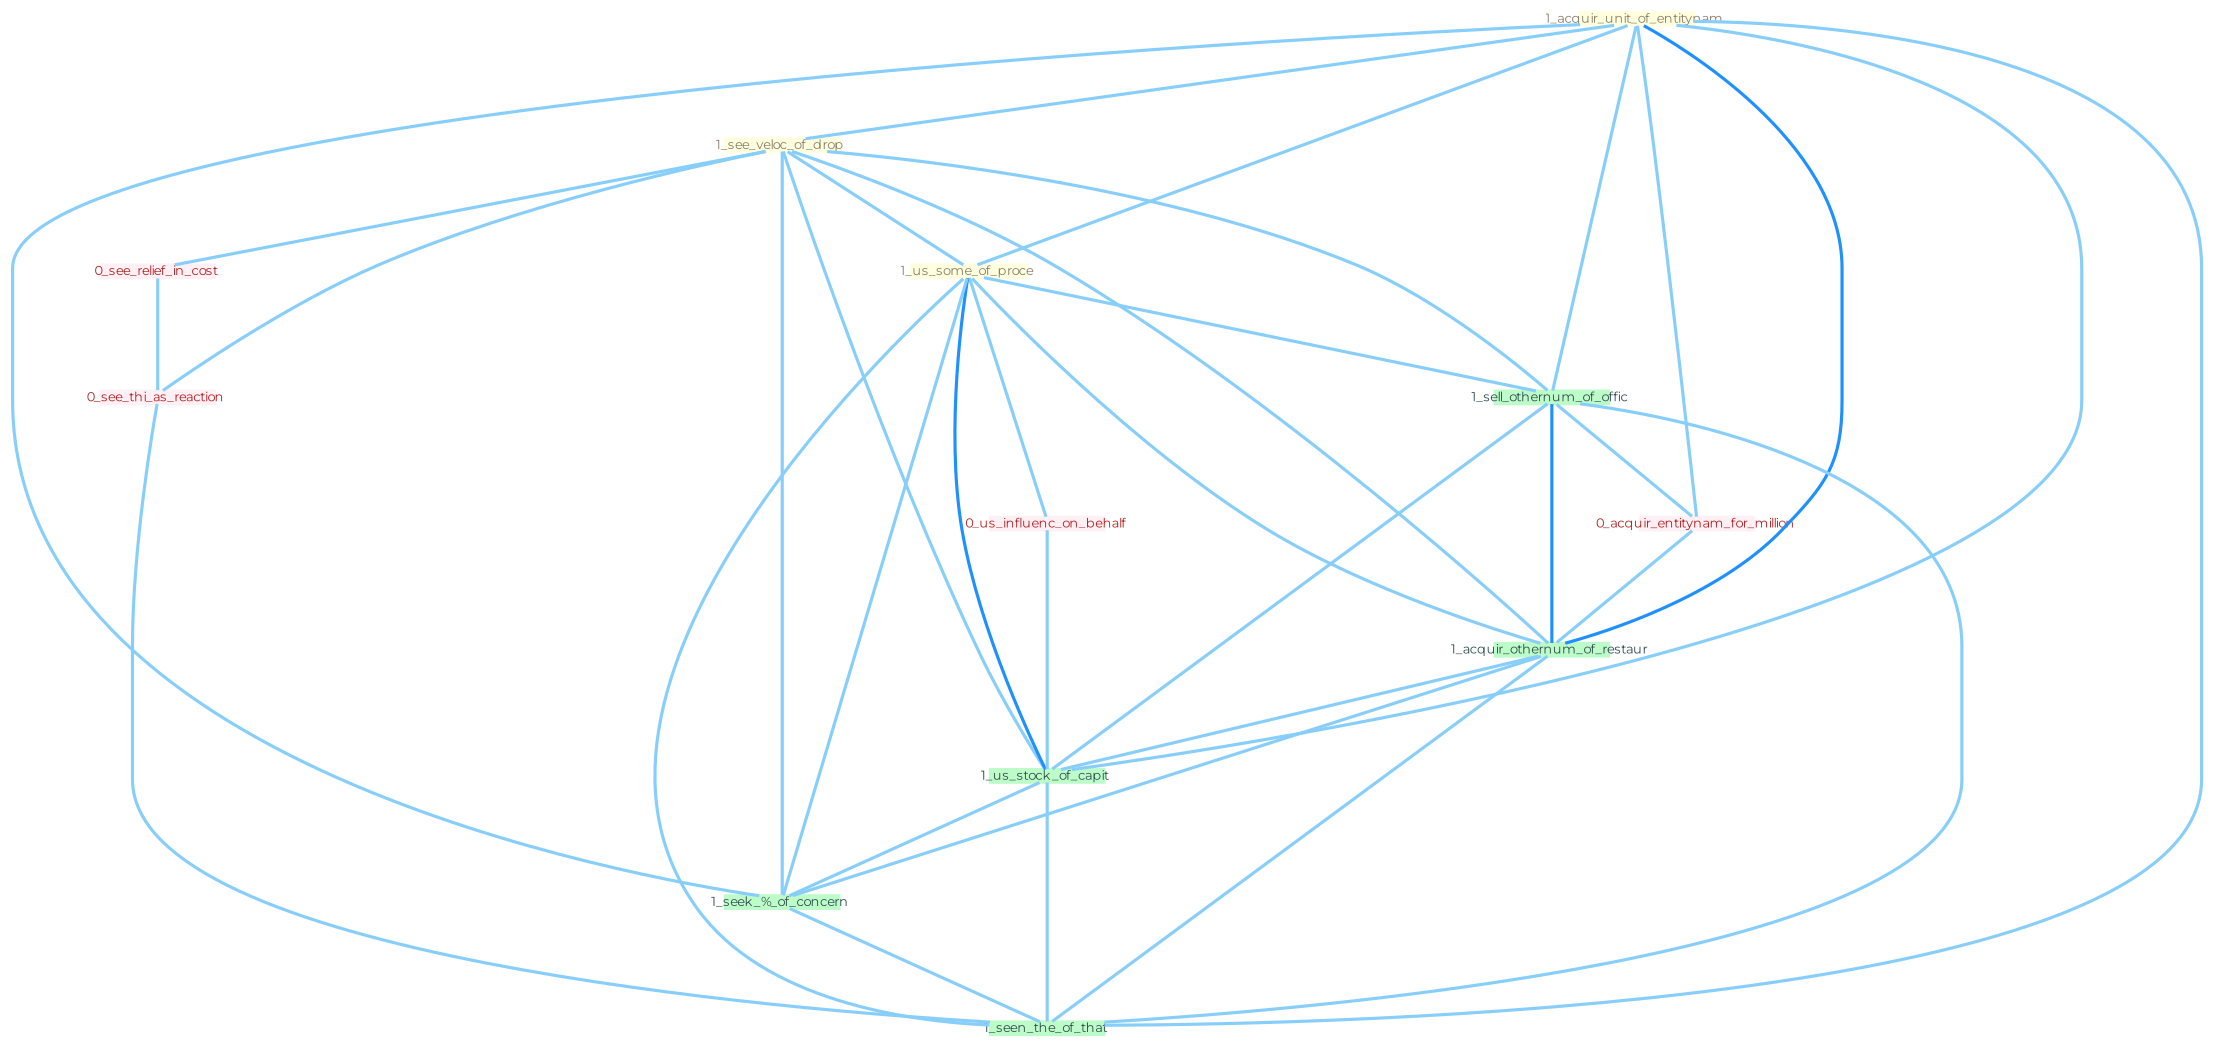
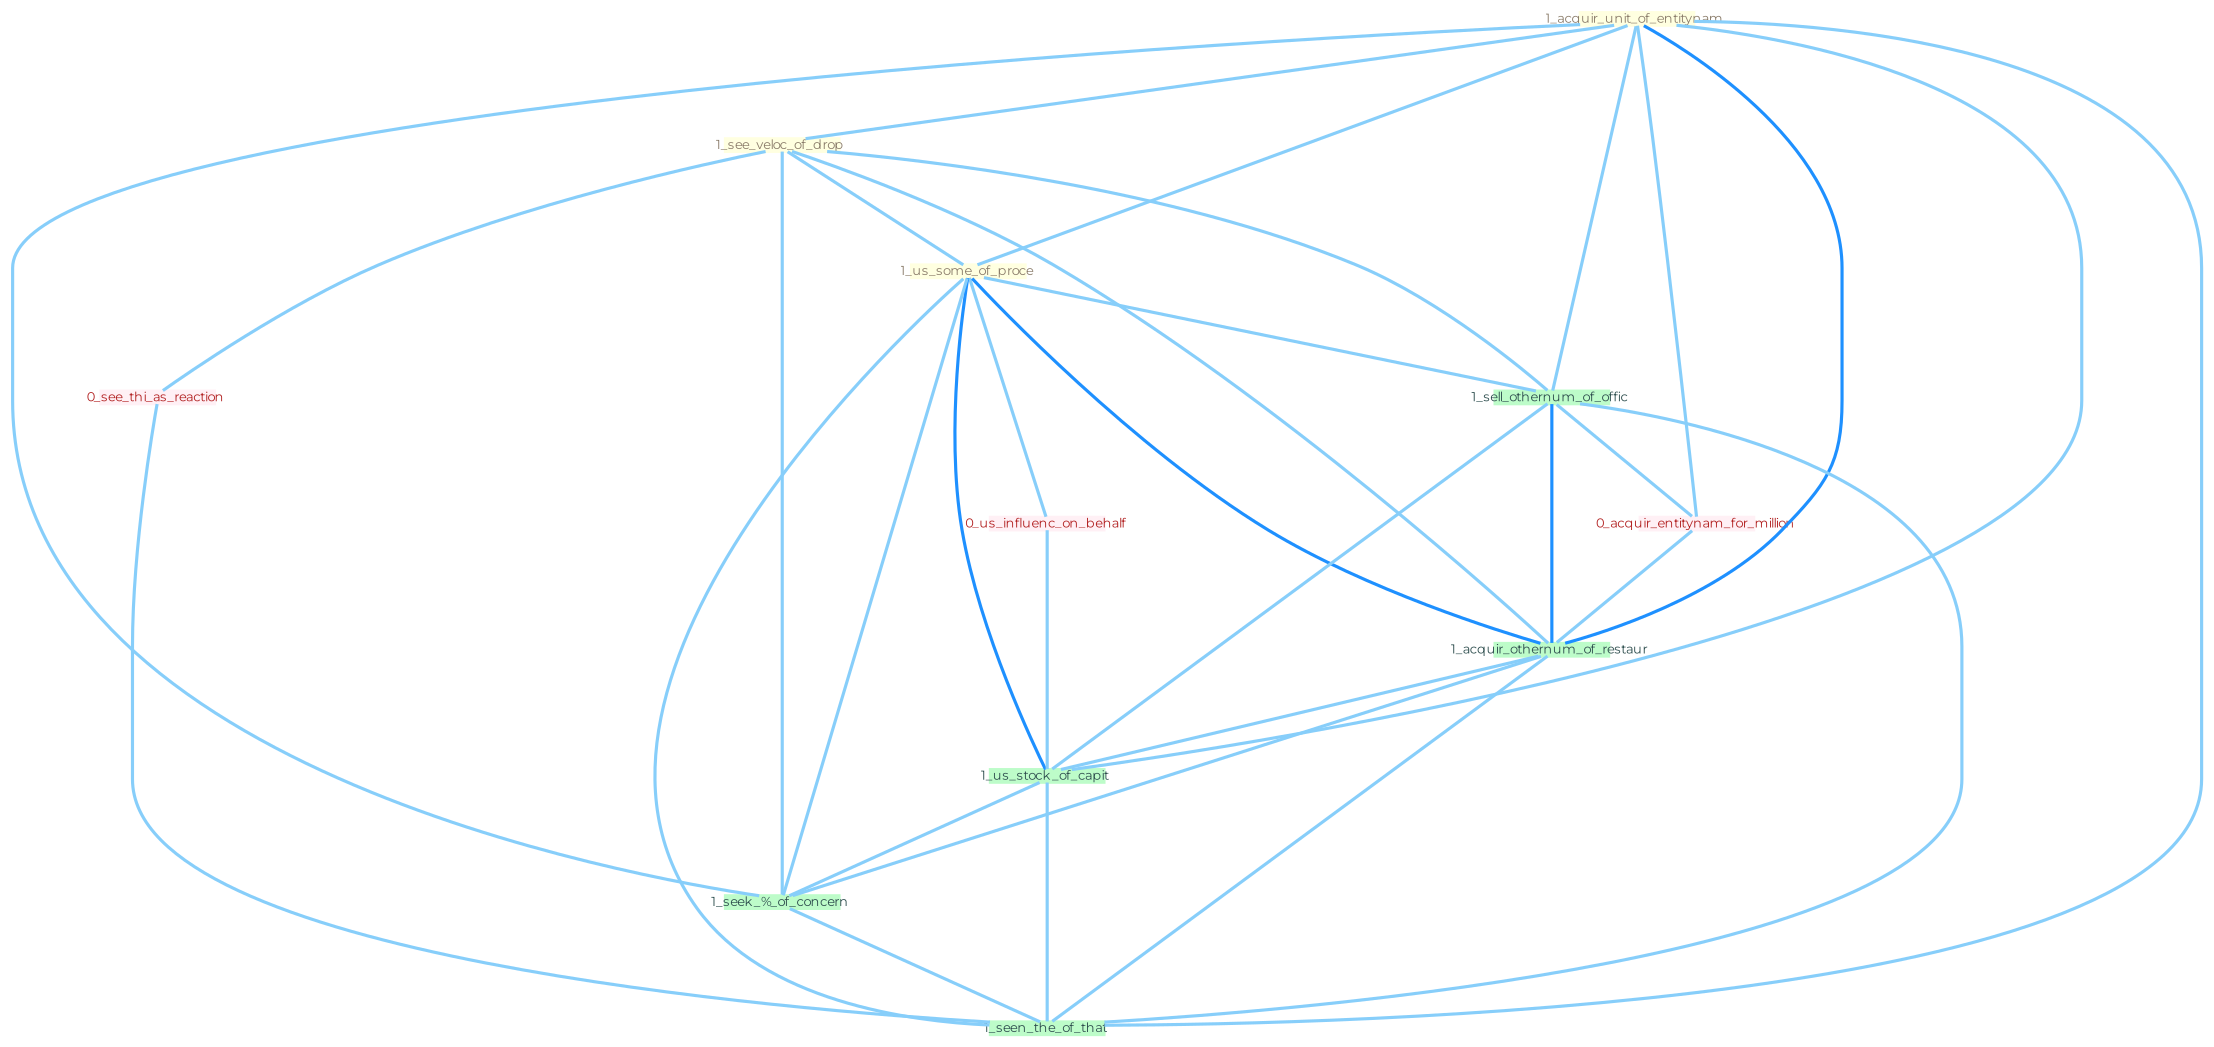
node "0_see_relief_in_cost": removed
edge "1_see_veloc_of_drop" -- "1_us_stock_of_capit": removed
edge "1_us_some_of_proce" -- "1_acquir_othernum_of_restaur": color #87cefa -> #1e90ff
